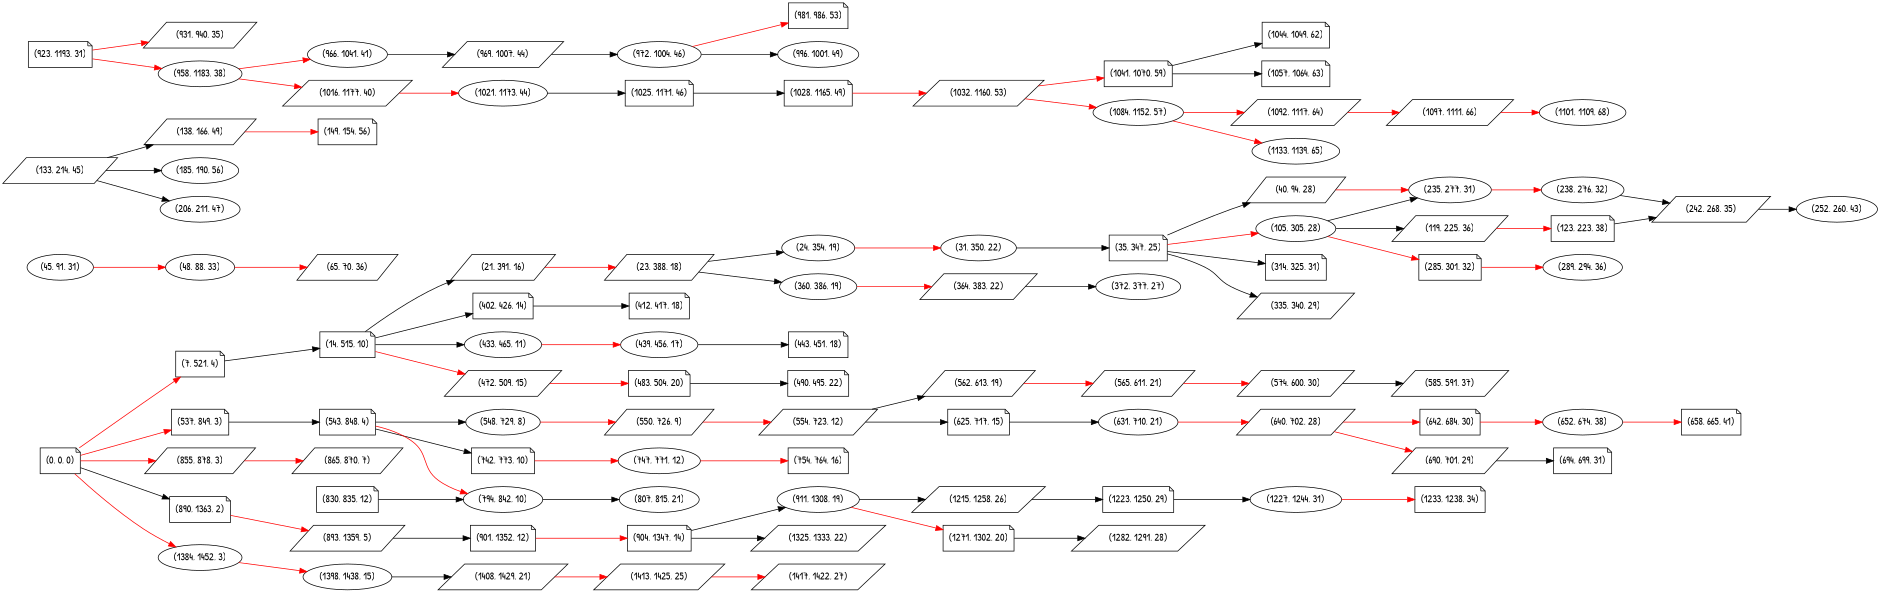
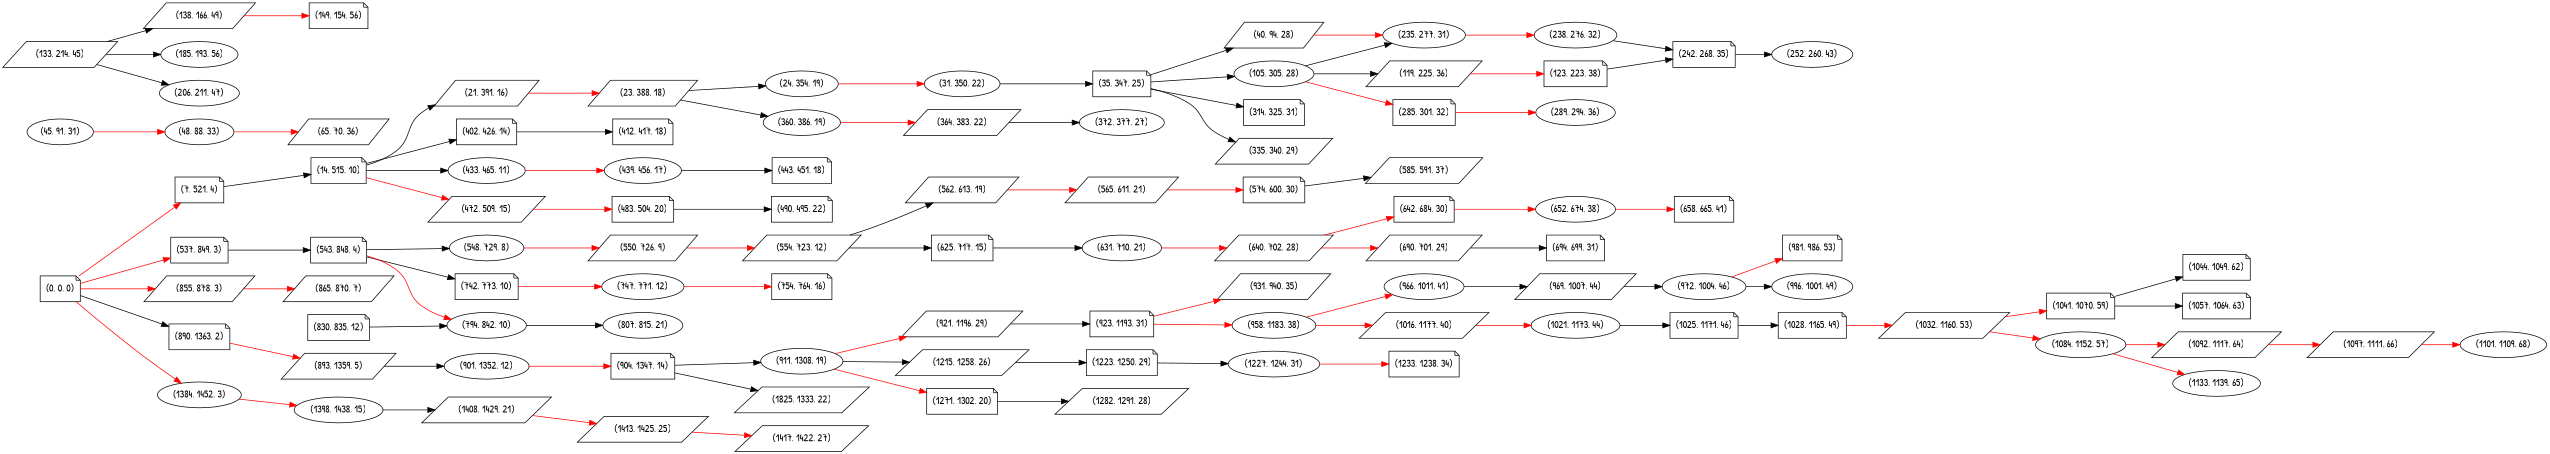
node "(966, 1041, 41)": label "(966, 1041, 41)" -> "(966, 1011, 41)"
node "(185, 190, 56)": label "(185, 190, 56)" -> "(185, 193, 56)"
node "(242, 268, 35)": shape parallelogram -> note
edge "(35, 347, 25)" -> "(105, 305, 28)": color red -> black
node "(921, 1196, 29)": added
node "(574, 600, 30)": shape parallelogram -> note
node "(901, 1352, 12)": shape note -> ellipse
node "(1325, 1333, 22)": label "(1325, 1333, 22)" -> "(1825, 1333, 22)"
